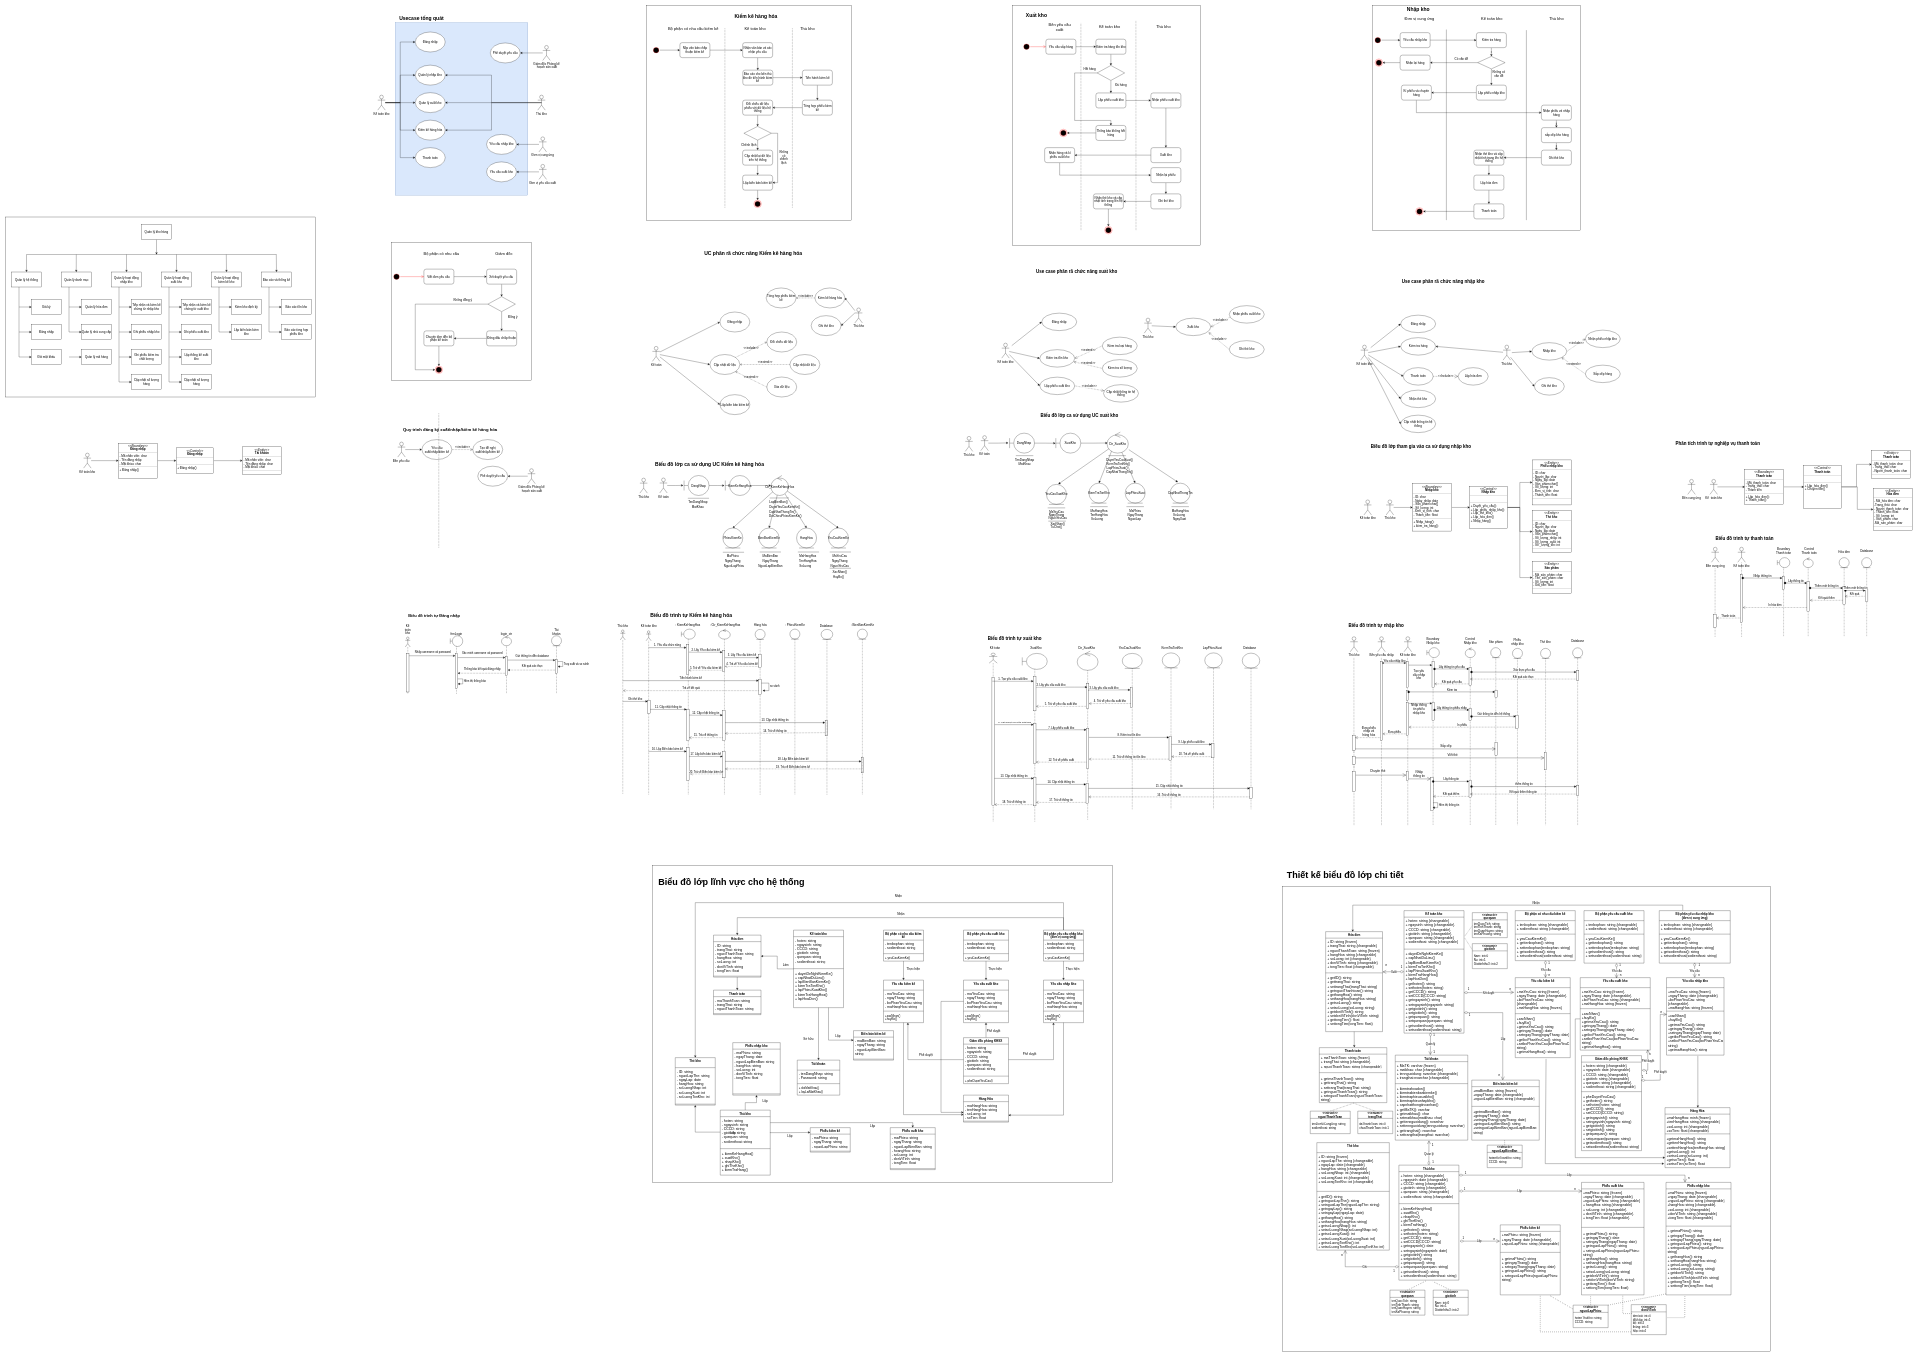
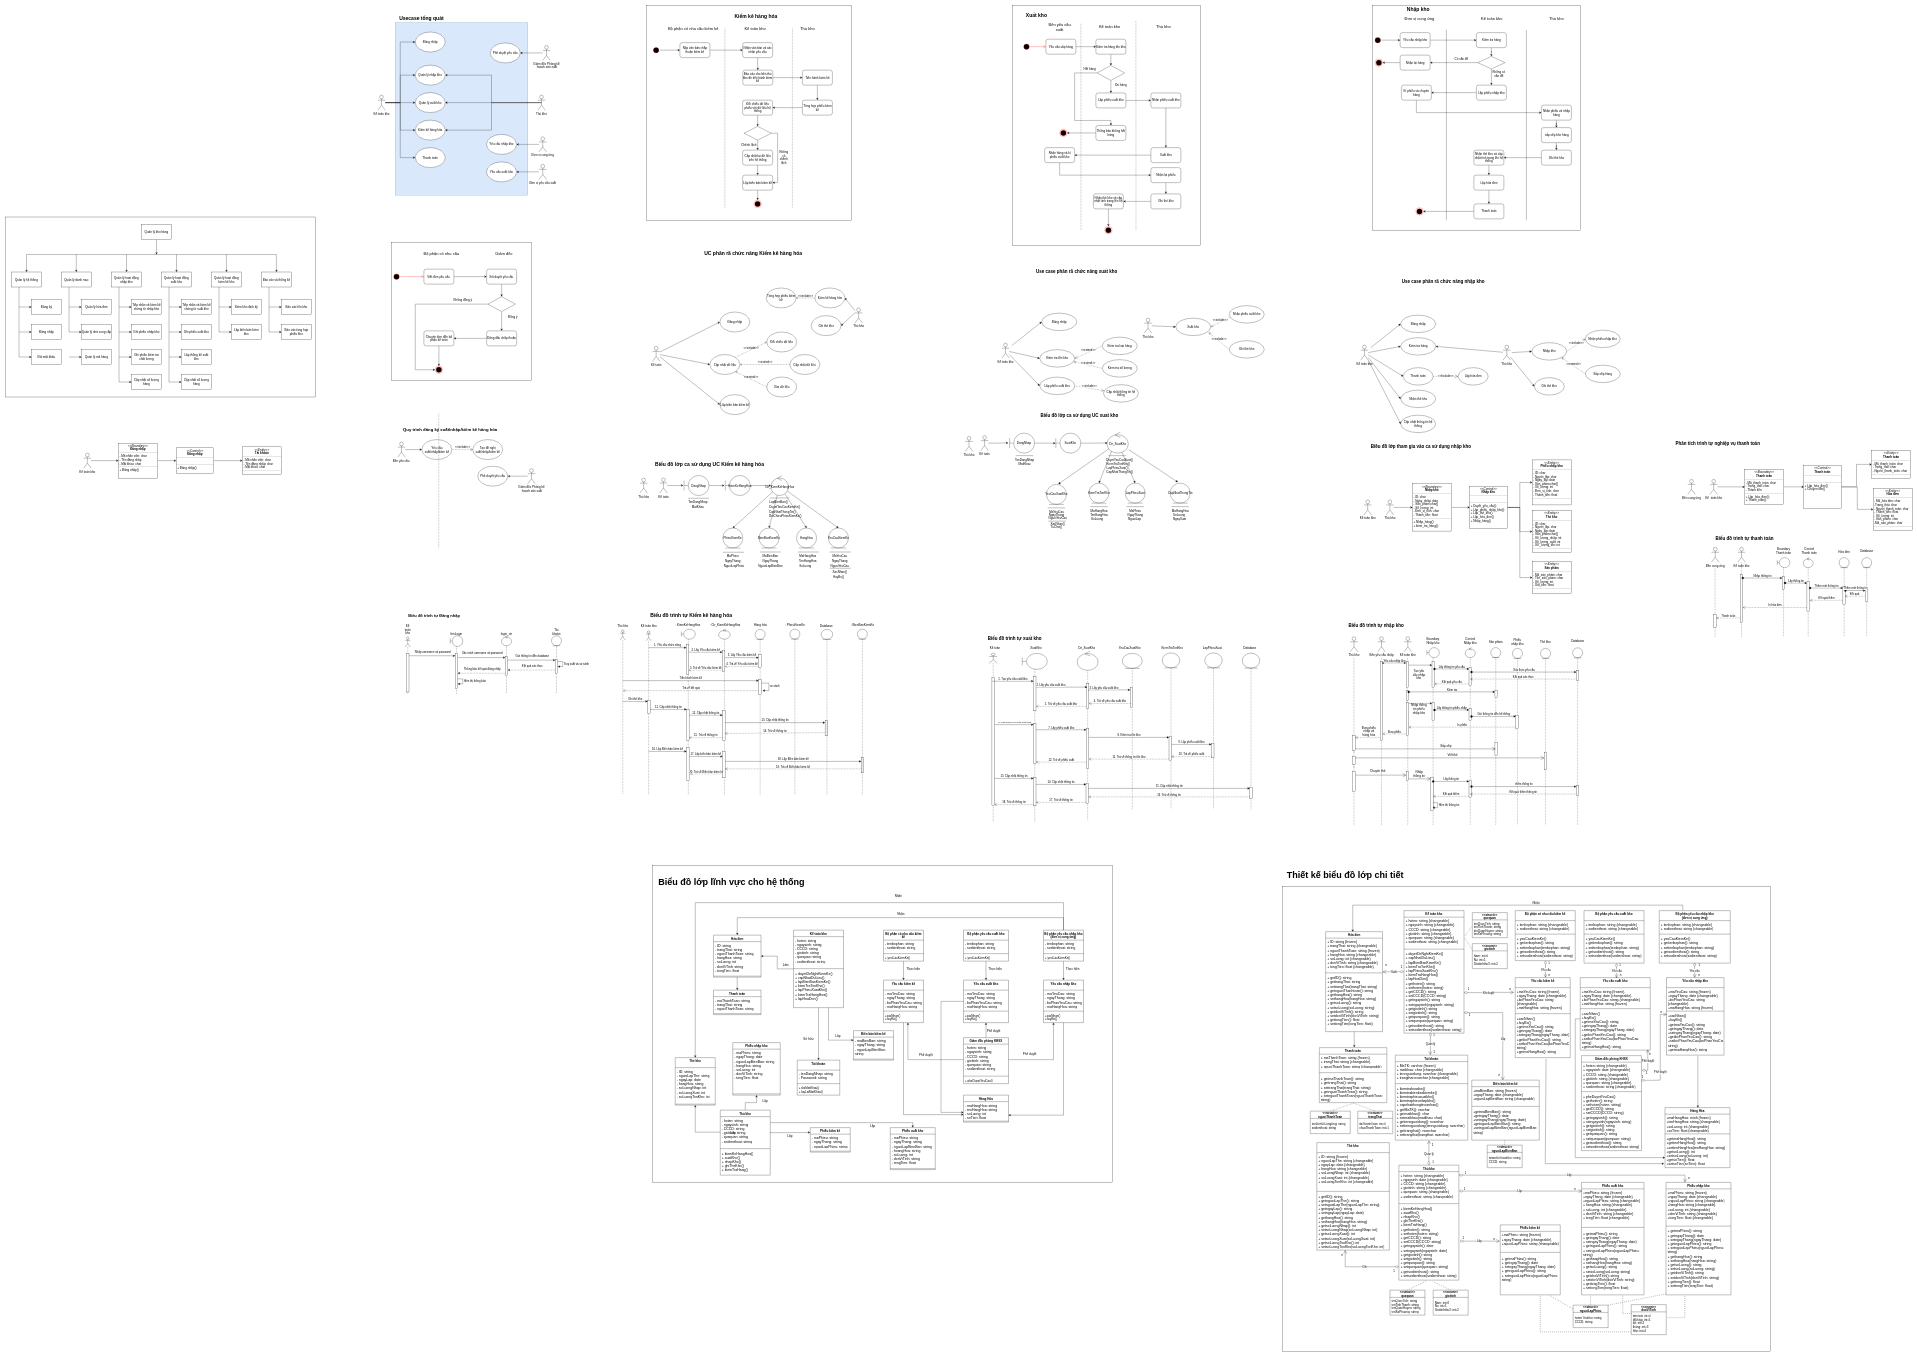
node "Giá ký": label "Giá ký" -> "Đăng ký"
